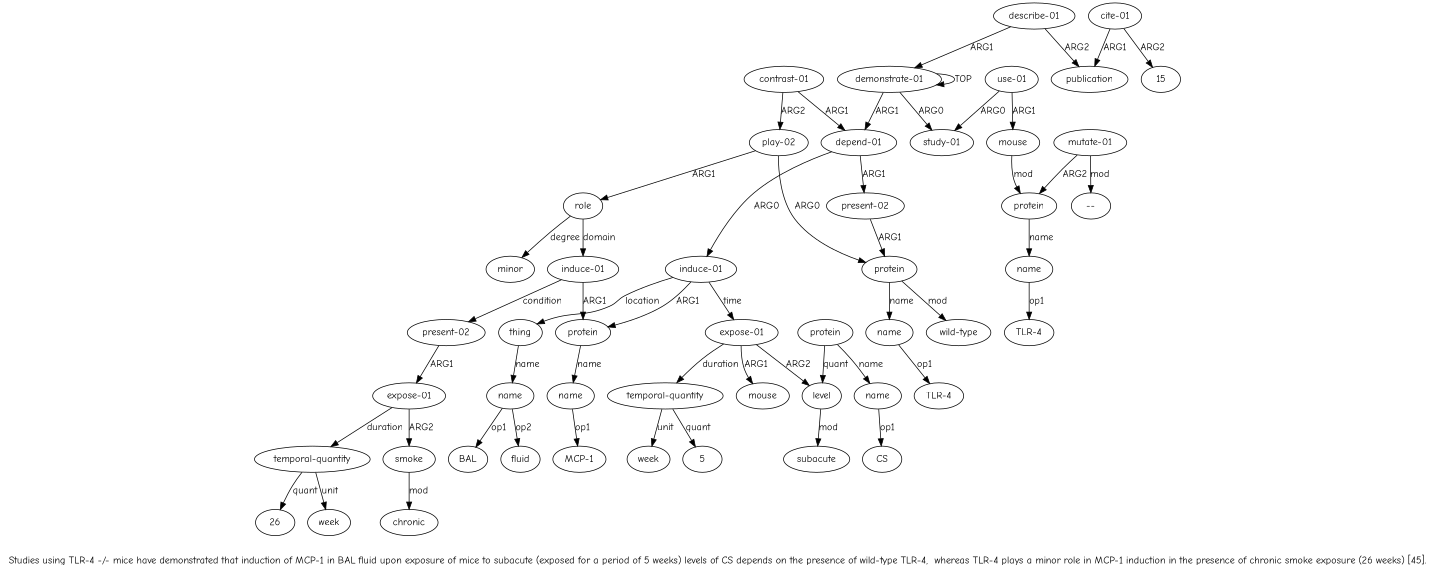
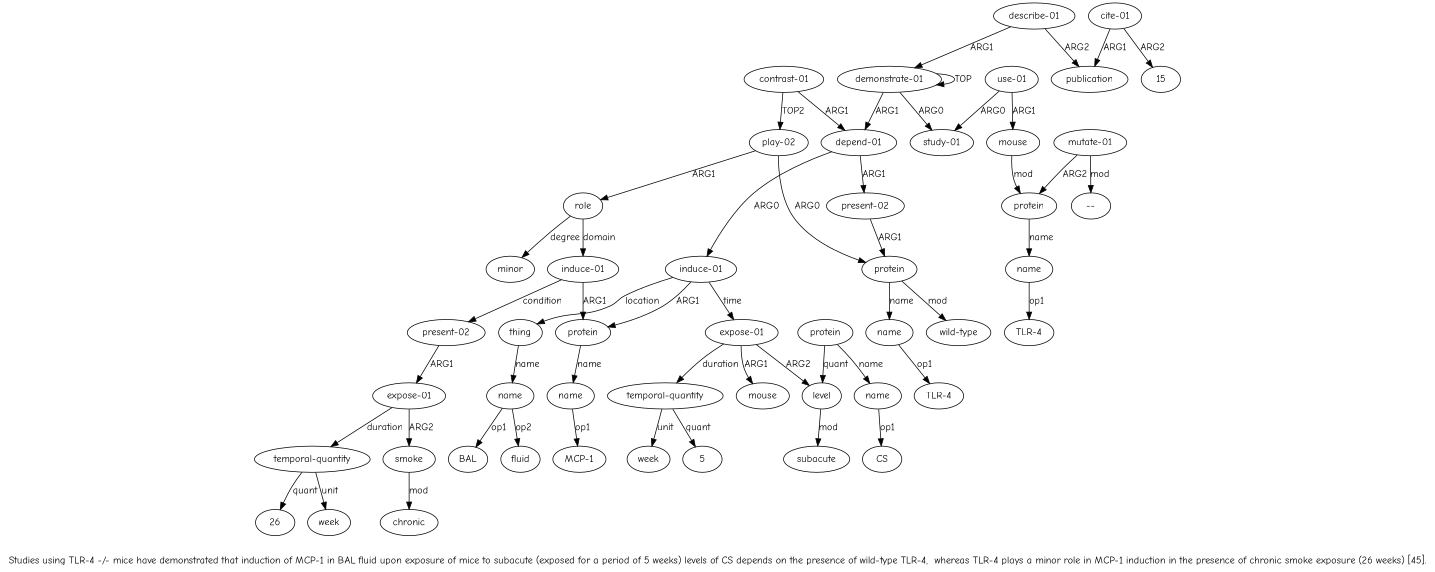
edge "contrast-01" -> "play-02": label "ARG2" -> "TOP2"
